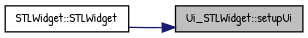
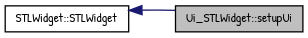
edge "STLWidget::STLWidget" -> "Ui_STLWidget::setupUi": reversed
